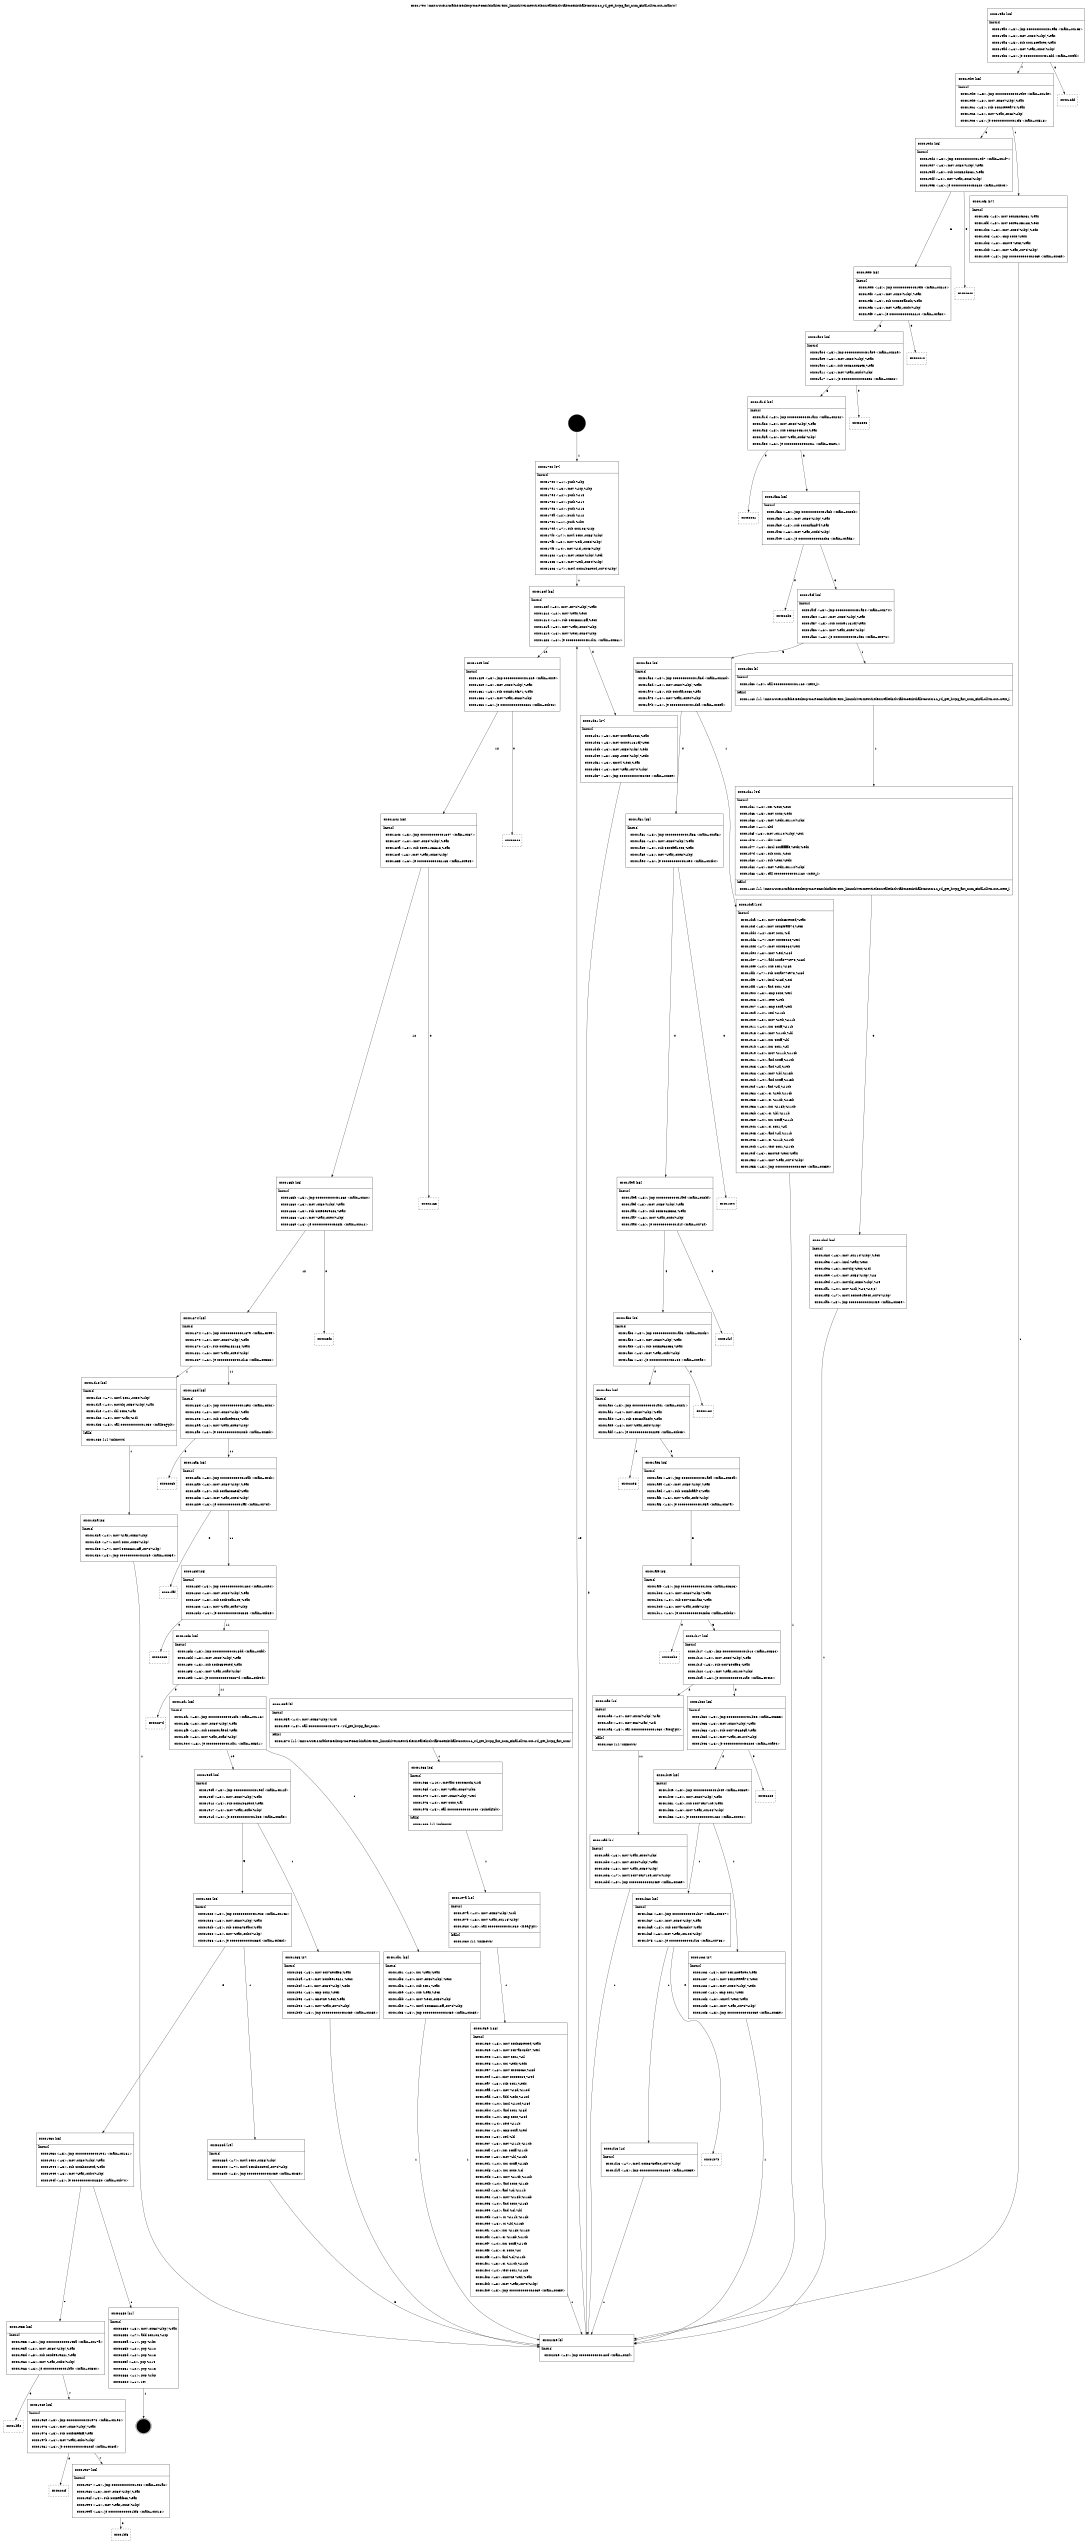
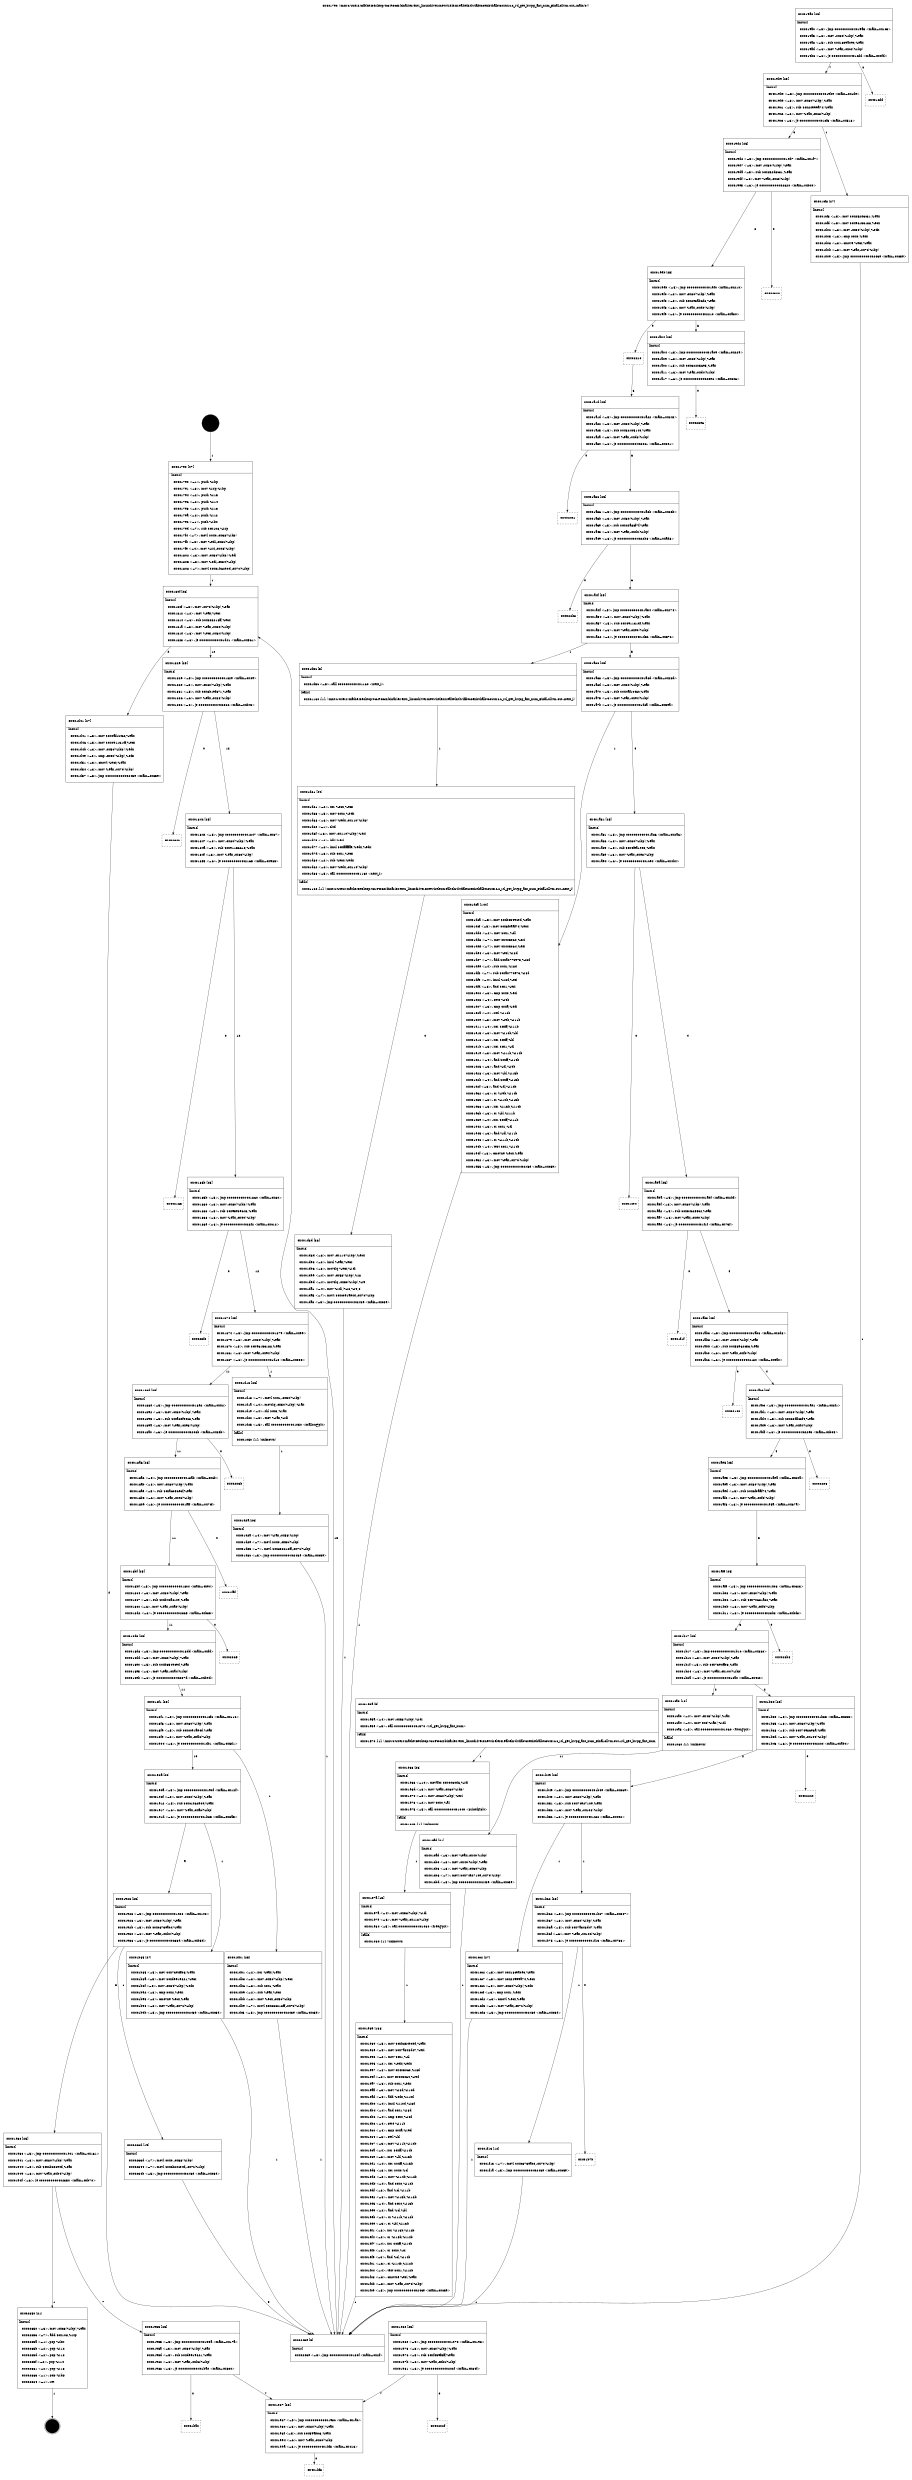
edge "0x401a04 [25]" -> "0x401a1d [25]": now "0x402210" -> "0x401a1d [25]"
node "0x40237d": removed
edge "0x401955 [25]" -> "0x40196e [25]": now "0x401955 [25]" -> "0x401987 [25]"
